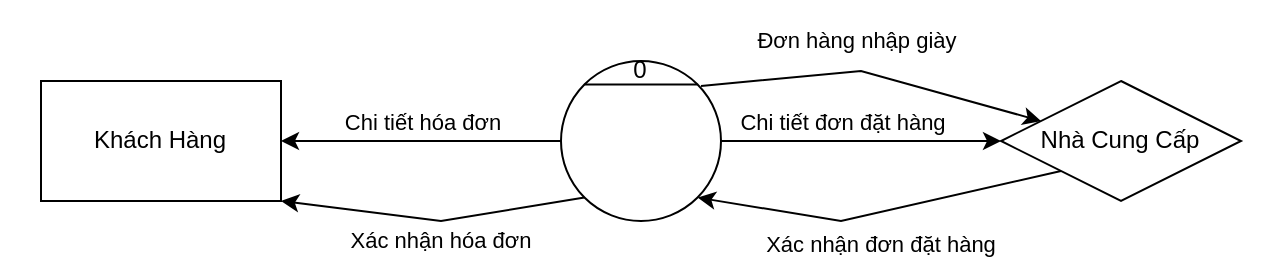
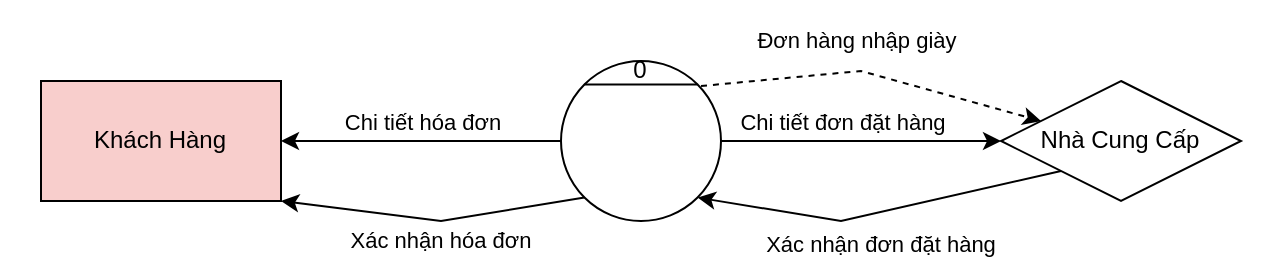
edge "0" -> "Nhà Cung Cấp": style solid -> dashed
node "Khách Hàng": fillcolor #ffffff -> #f8cecc
